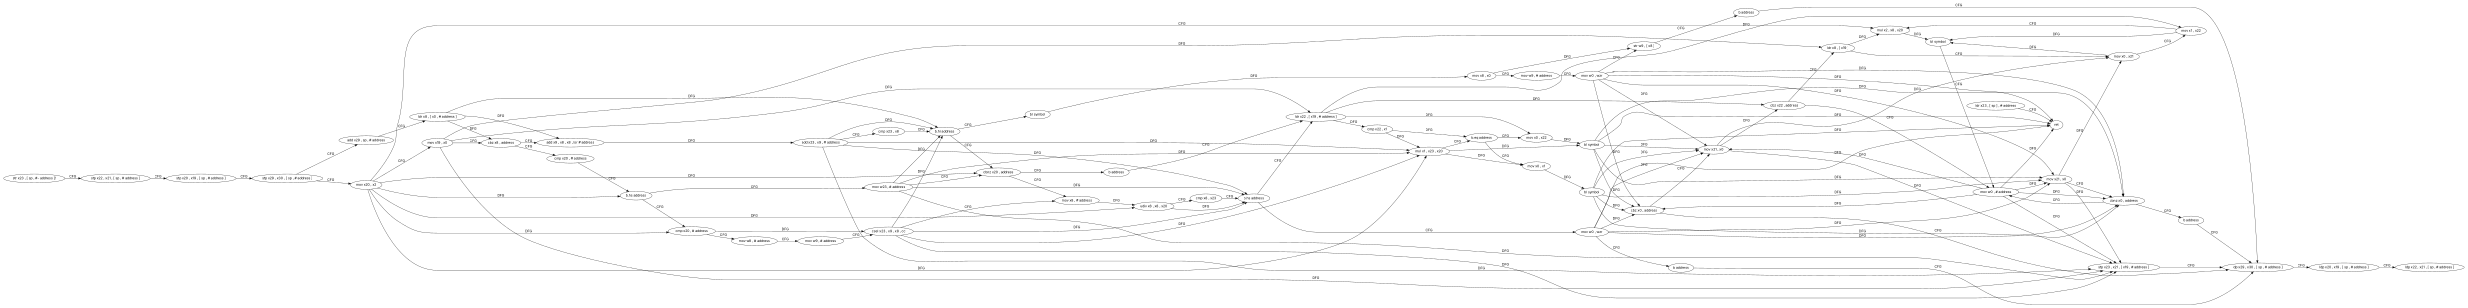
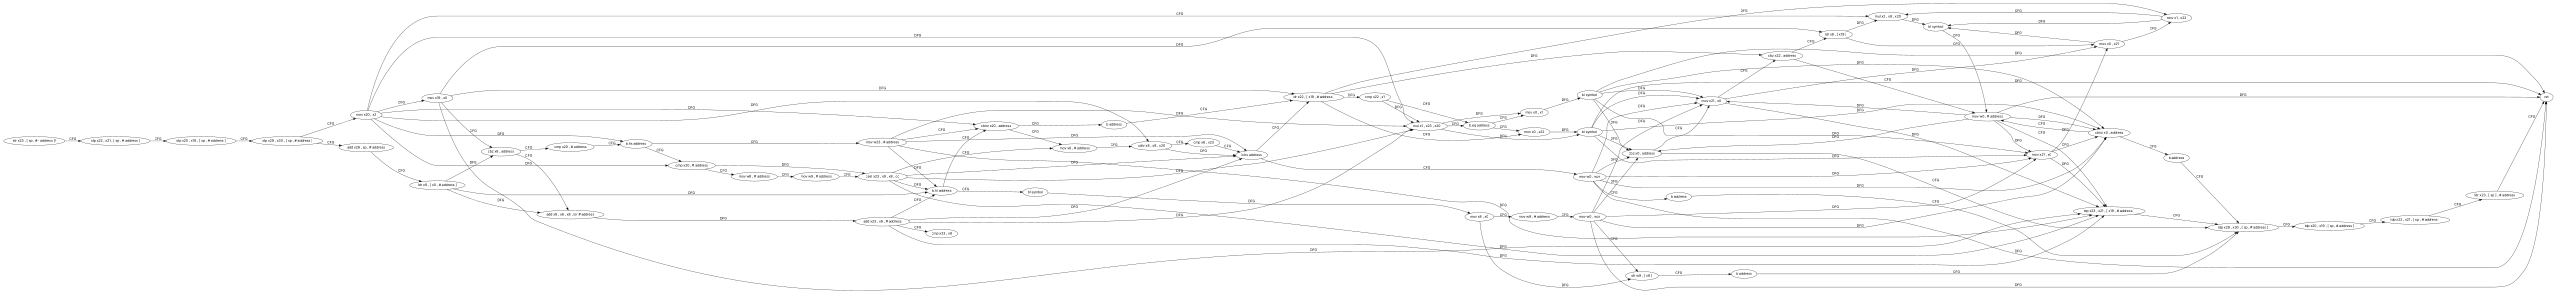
edge "cmp x23 , x8" -> "b.hi address": removed, label "CFG"
edge "ldp x22 , x21 , [ sp , # address ]" -> "ldr x23 , [ sp ] , # address": added, label "CFG"
